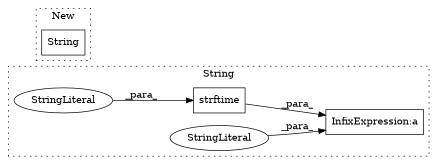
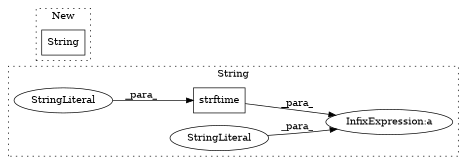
node "InfixExpression:a": shape box -> ellipse
